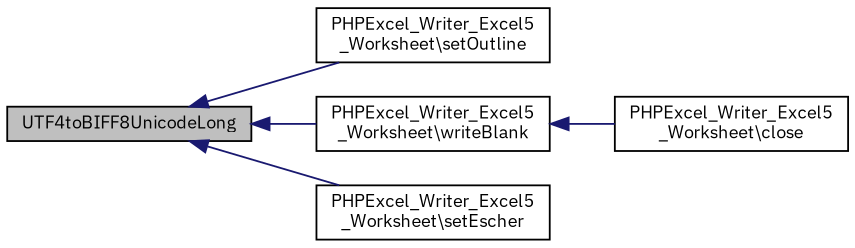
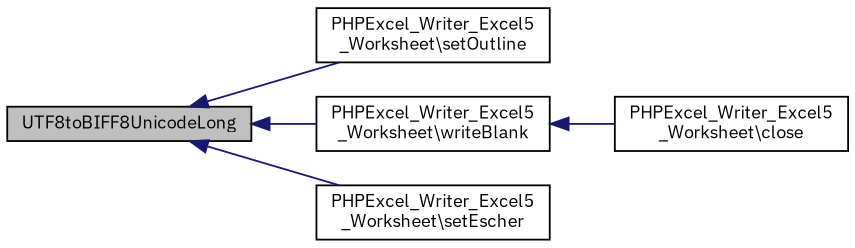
node "UTF4toBIFF8UnicodeLong": label "UTF4toBIFF8UnicodeLong" -> "UTF8toBIFF8UnicodeLong"
